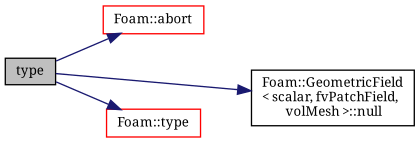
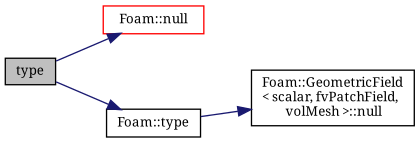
node "Foam::abort": label "Foam::abort" -> "Foam::null"
edge "type" -> "Foam::GeometricField < scalar, fvPatchField, volMesh >::null": now "Foam::type" -> "Foam::GeometricField < scalar, fvPatchField, volMesh >::null"
node "Foam::type": color red -> black
